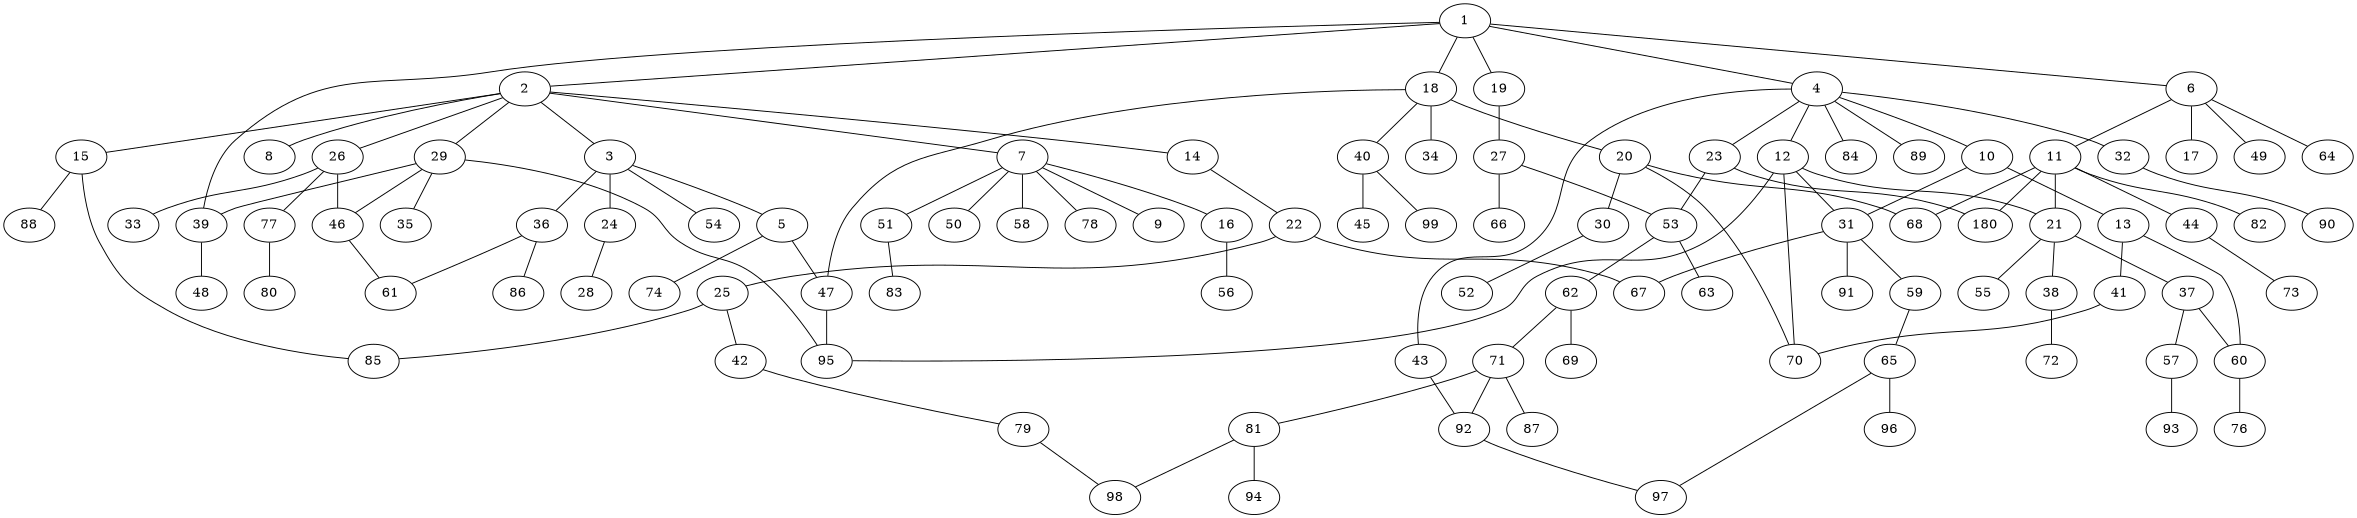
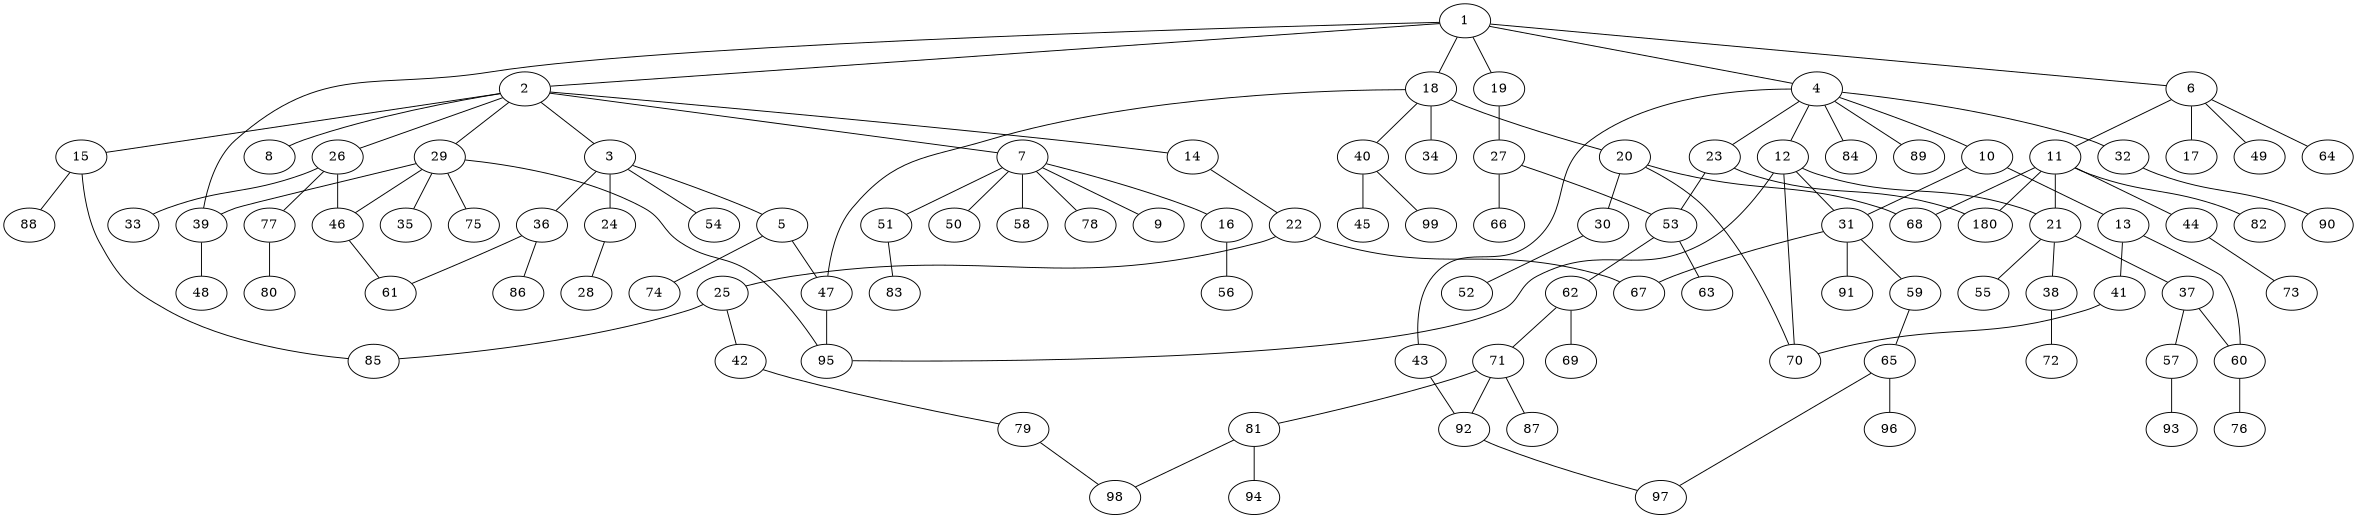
node "75": added
